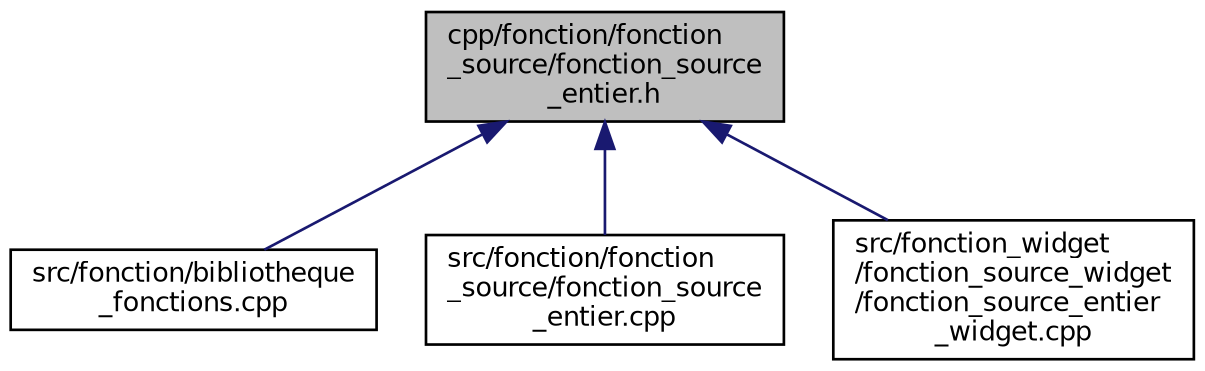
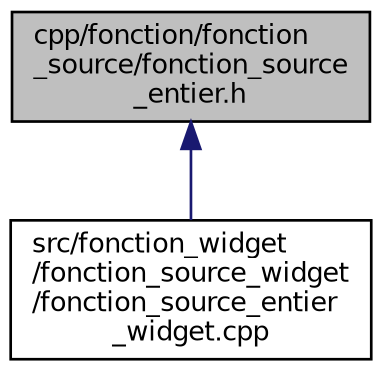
node "src/fonction/bibliotheque _fonctions.cpp": removed
node "src/fonction/fonction _source/fonction_source _entier.cpp": removed
